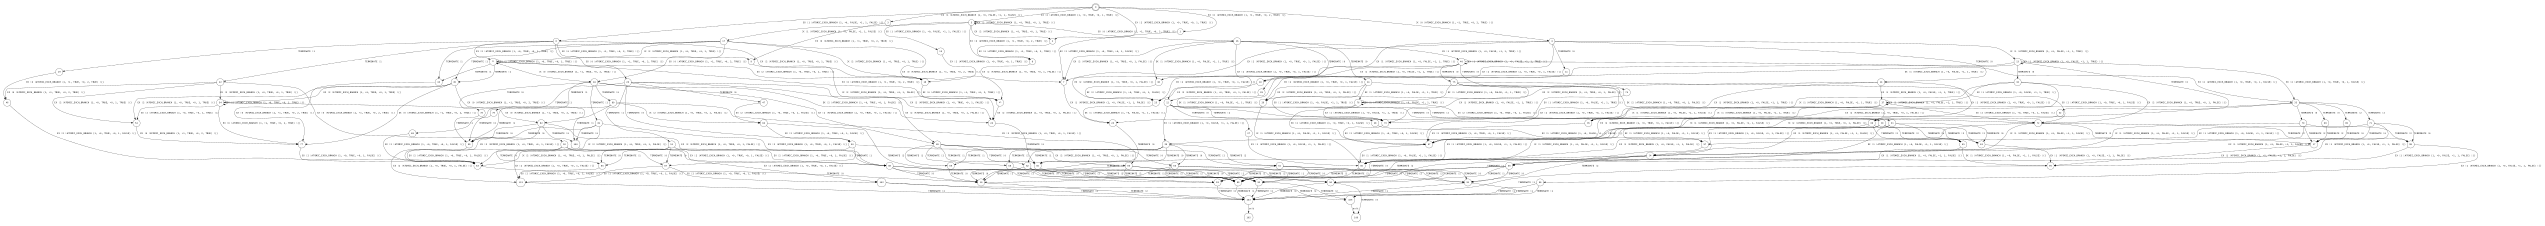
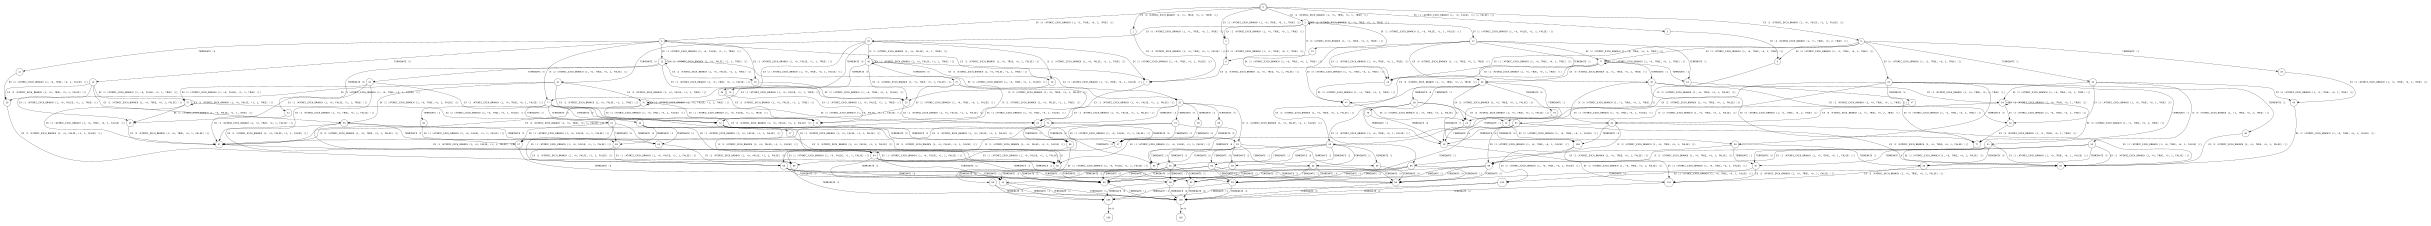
edge "12" -> "23": added, label "EX !1 !ATOMIC_EXCH_BRANCH (1, +0, FALSE, +1, 1, FALSE) !{}"
edge "94" -> "106": now "94" -> "104"
